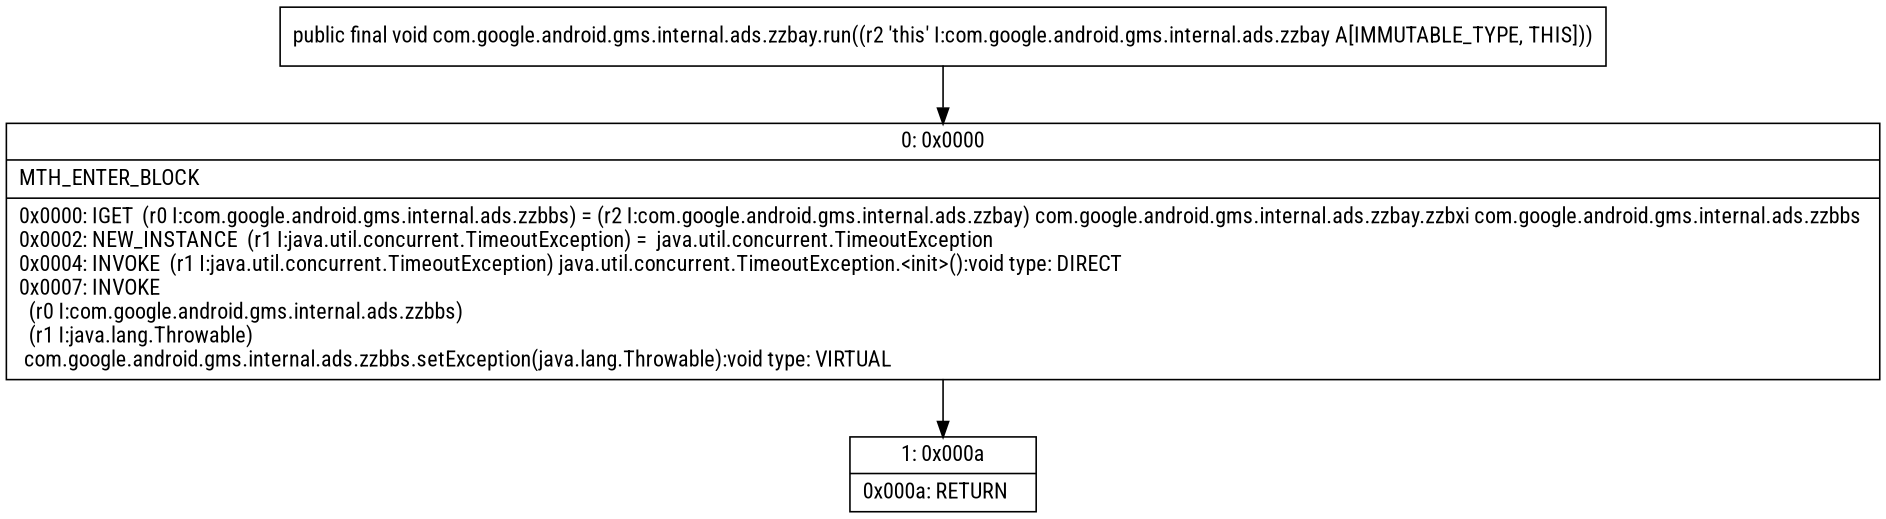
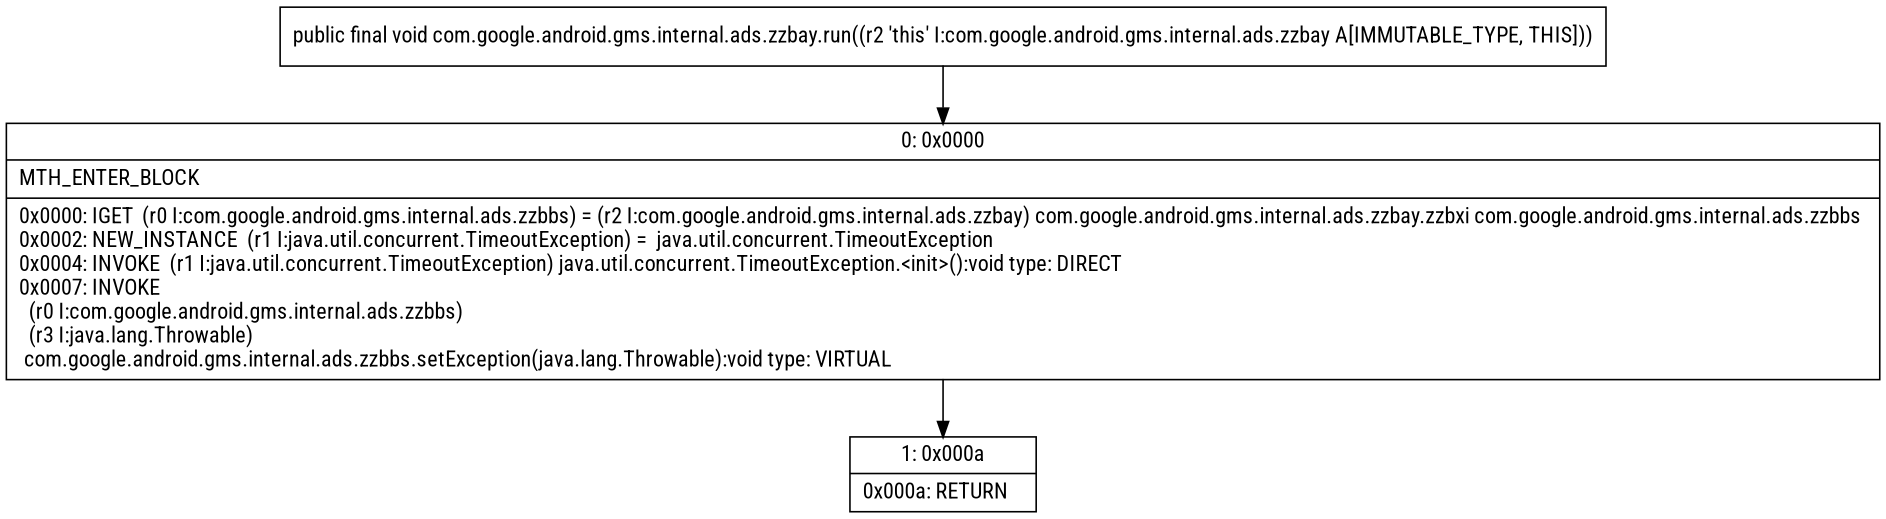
node "0: 0x0000": text "(r1 I:java.lang.Throwable)" -> "(r3 I:java.lang.Throwable)"
